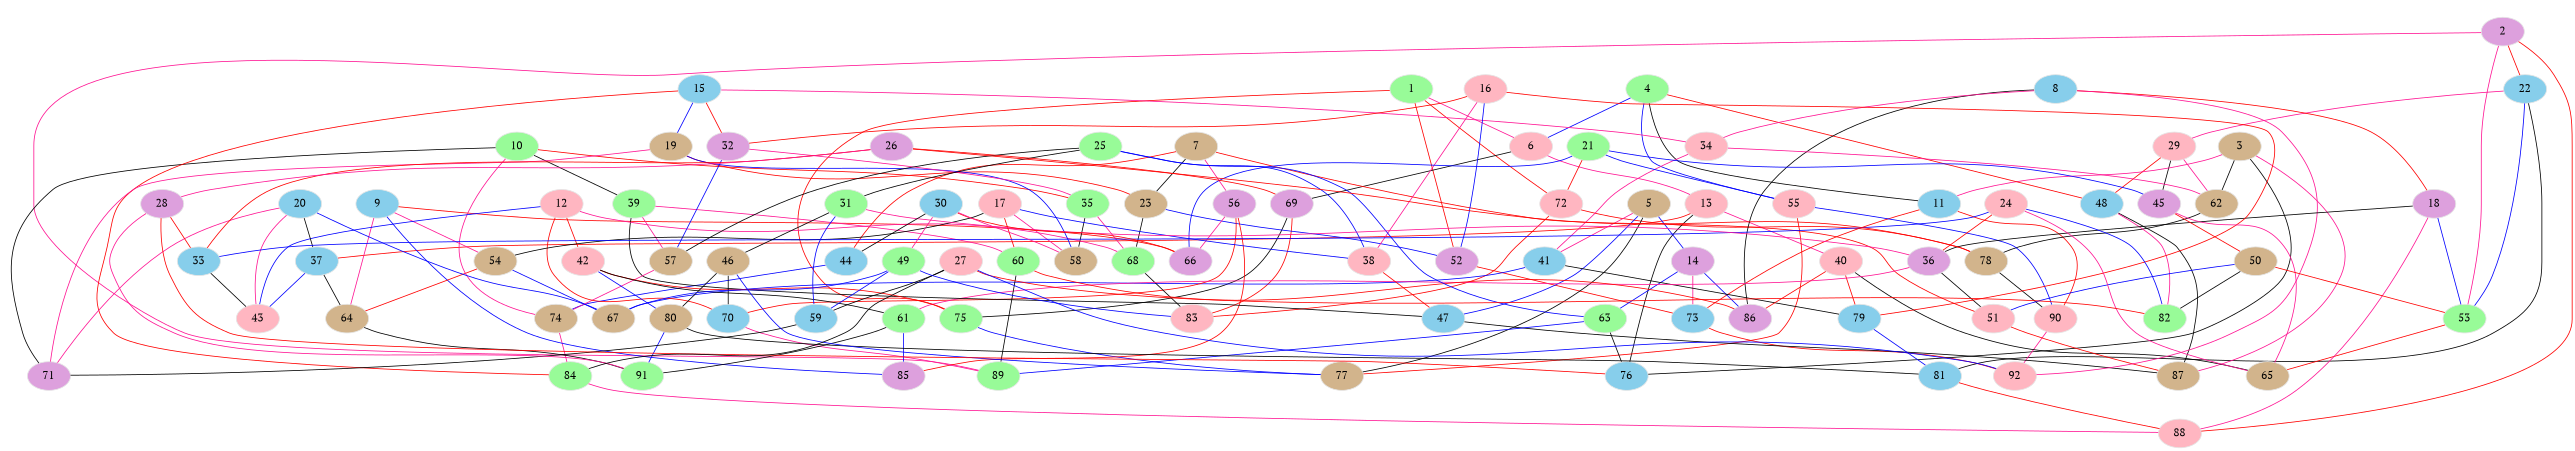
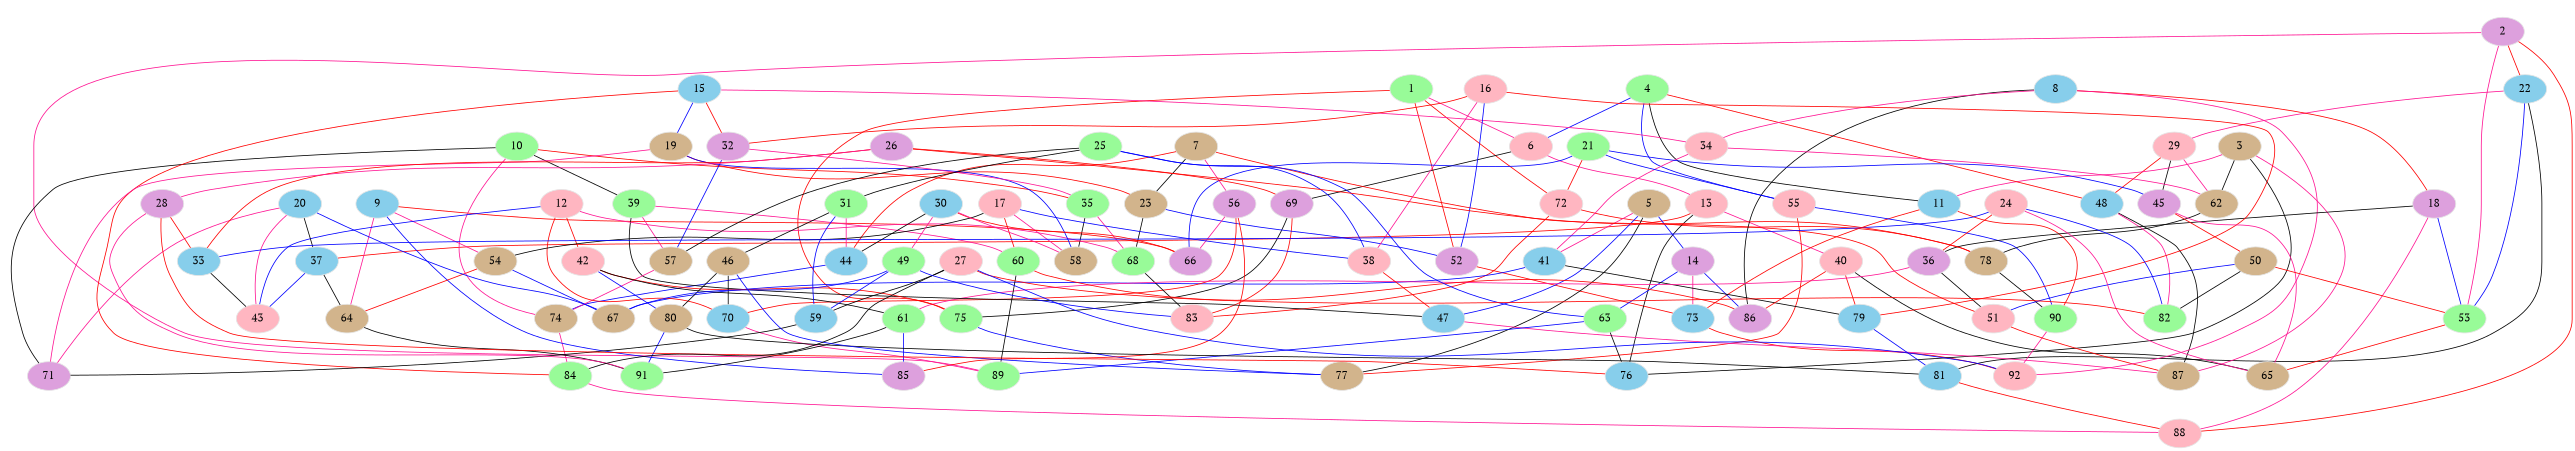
edge "31" -- "36": now "31" -- "44"
node "90": fillcolor lightpink -> palegreen
edge "47" -- "87": color black -> deeppink
